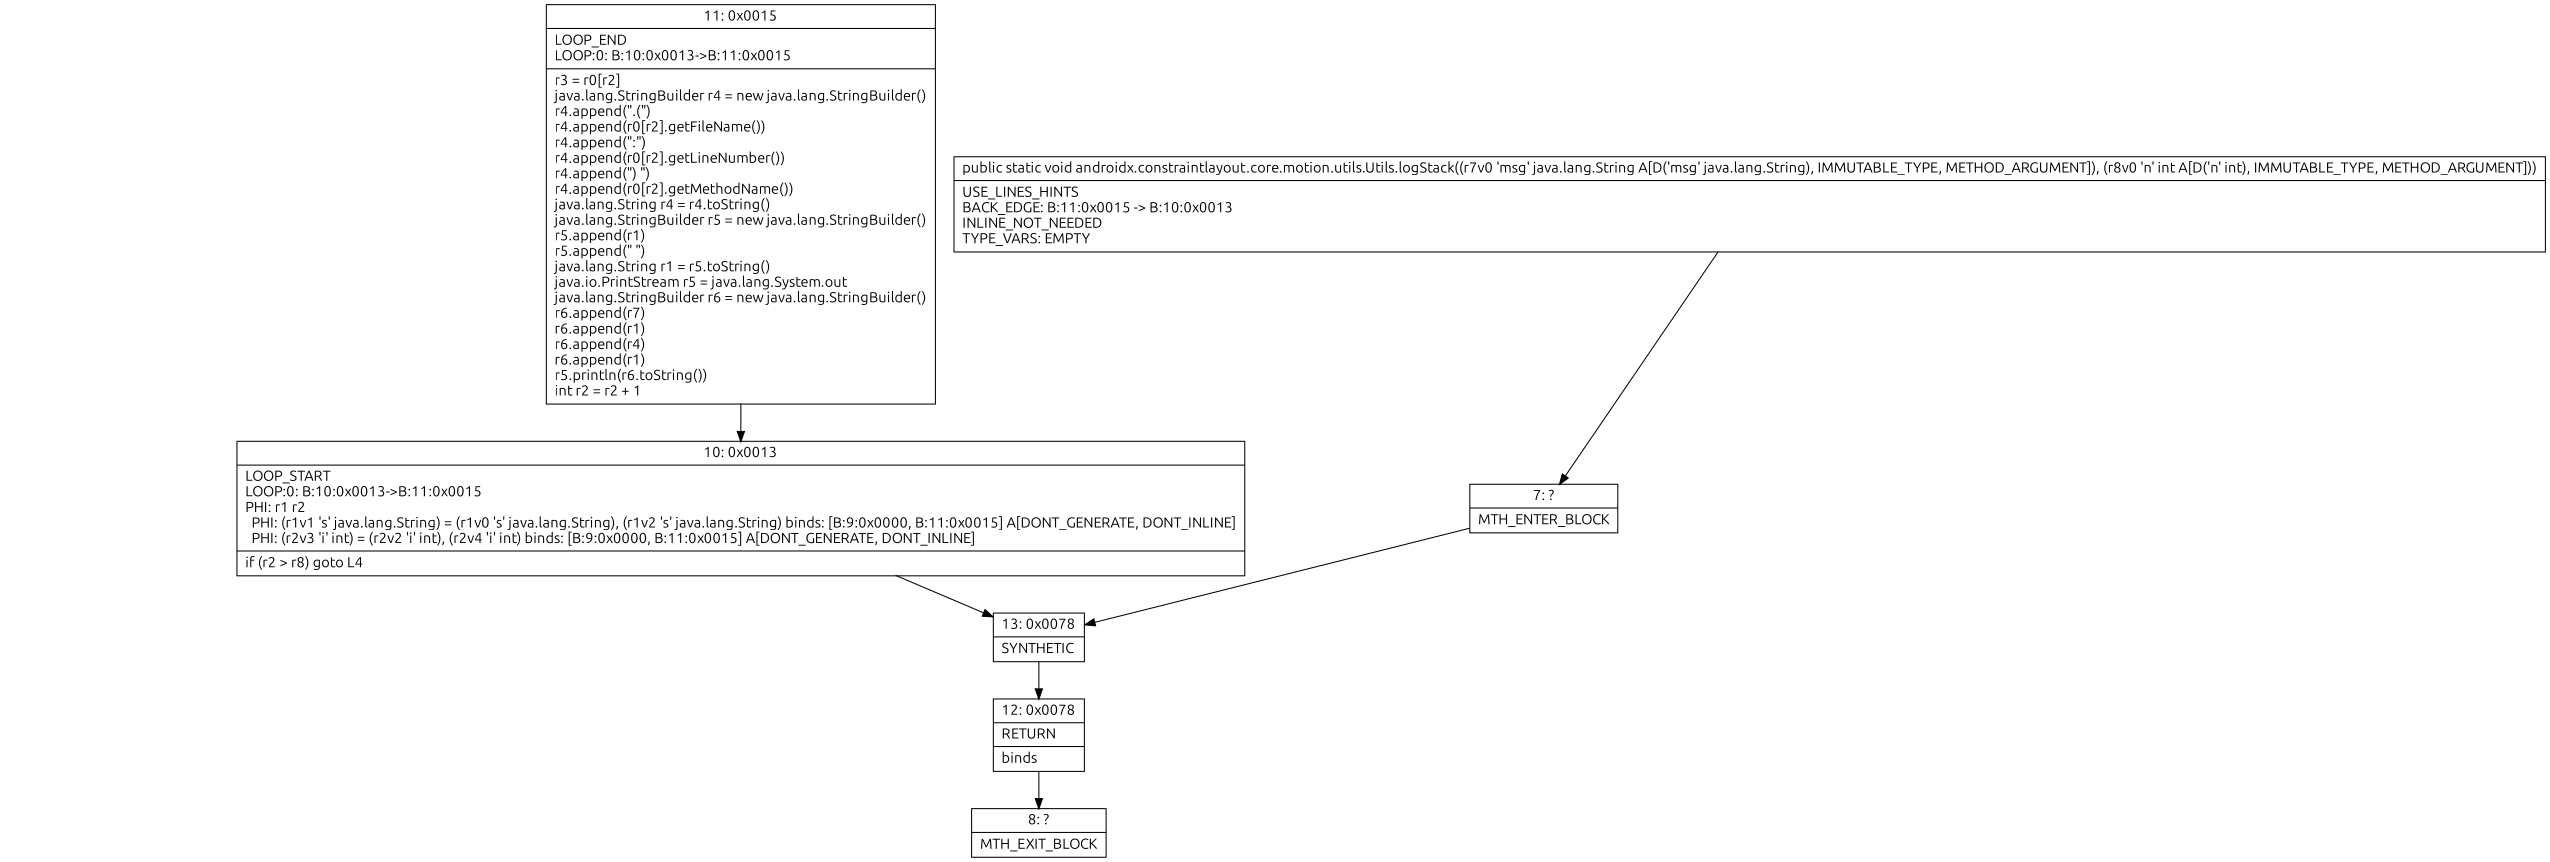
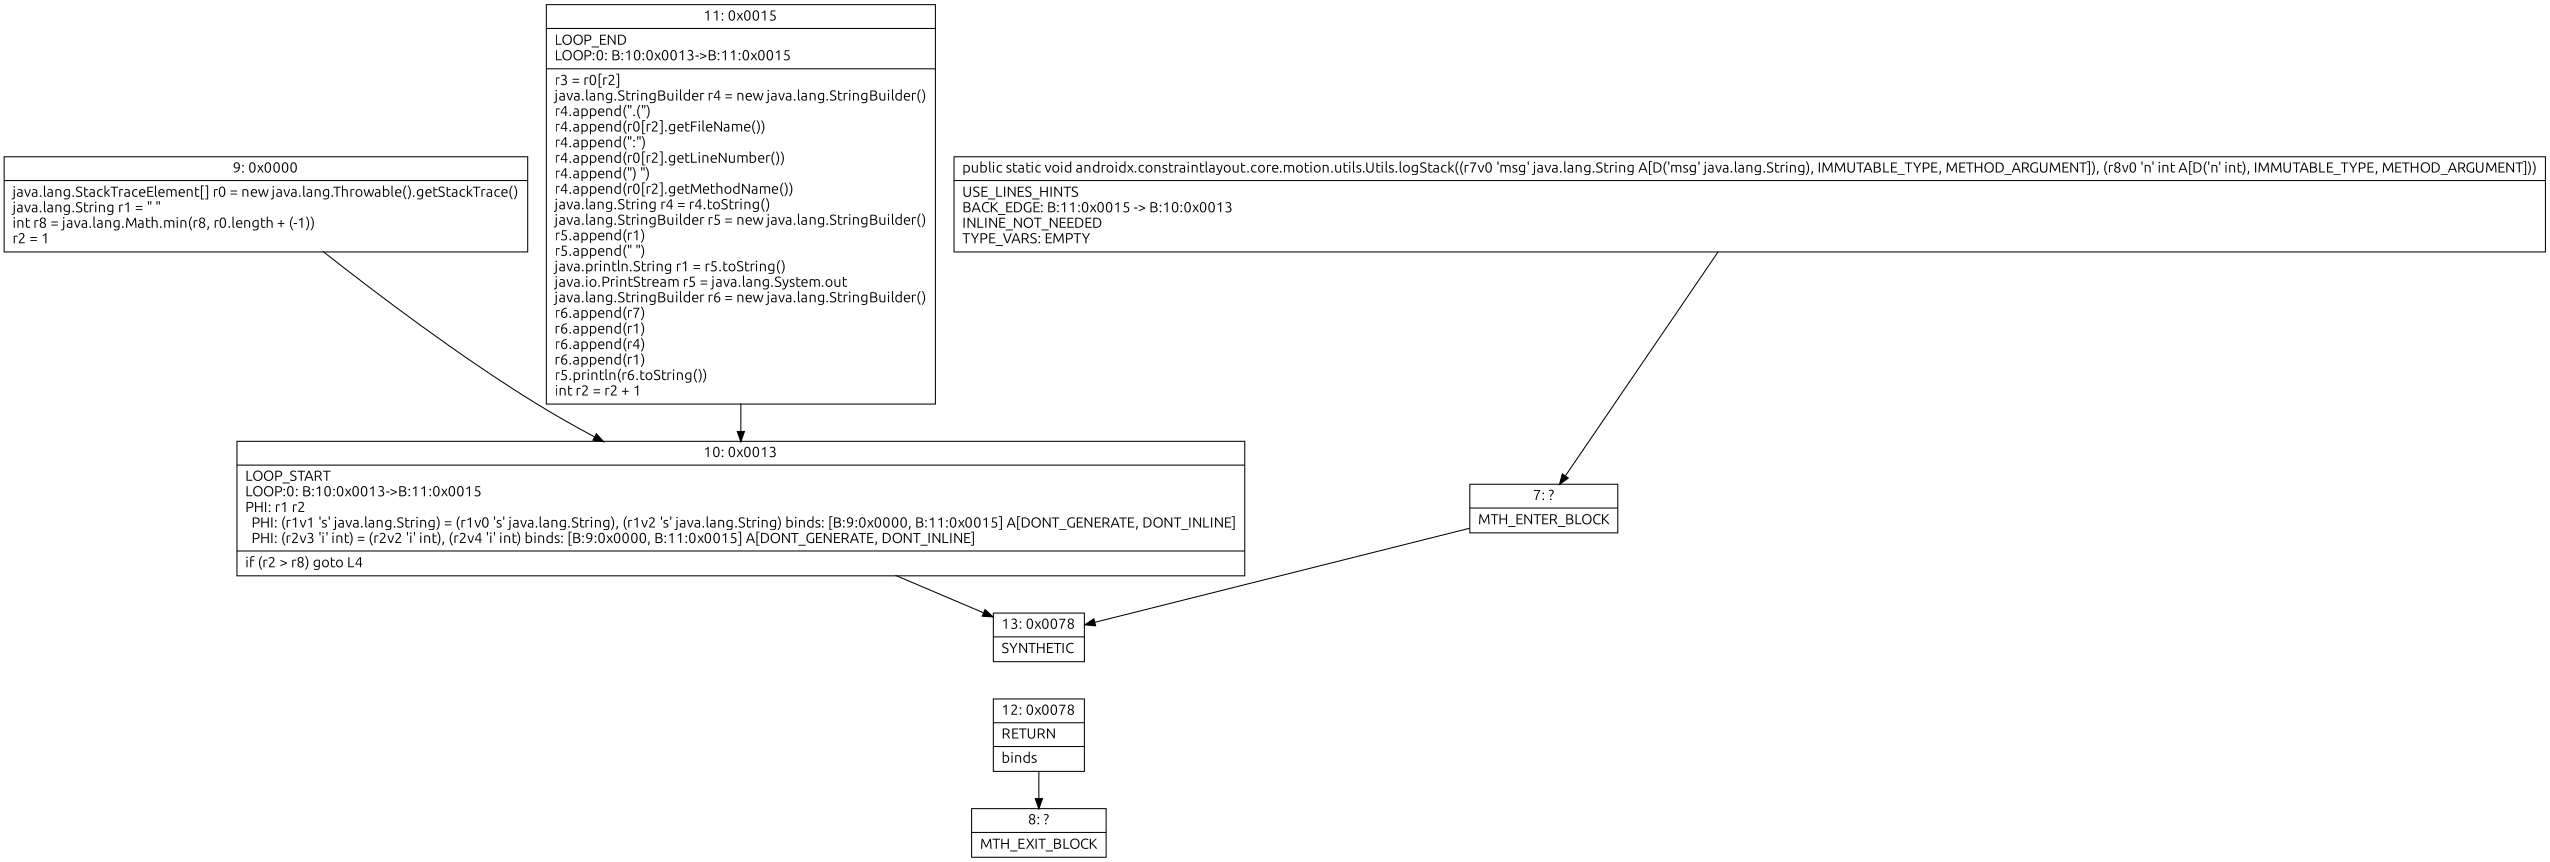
node "9: 0x0000": added
node "11: 0x0015": text "java.lang.String r1 = r5.toString()" -> "java.println.String r1 = r5.toString()"
edge "13: 0x0078" -> "12: 0x0078": removed
